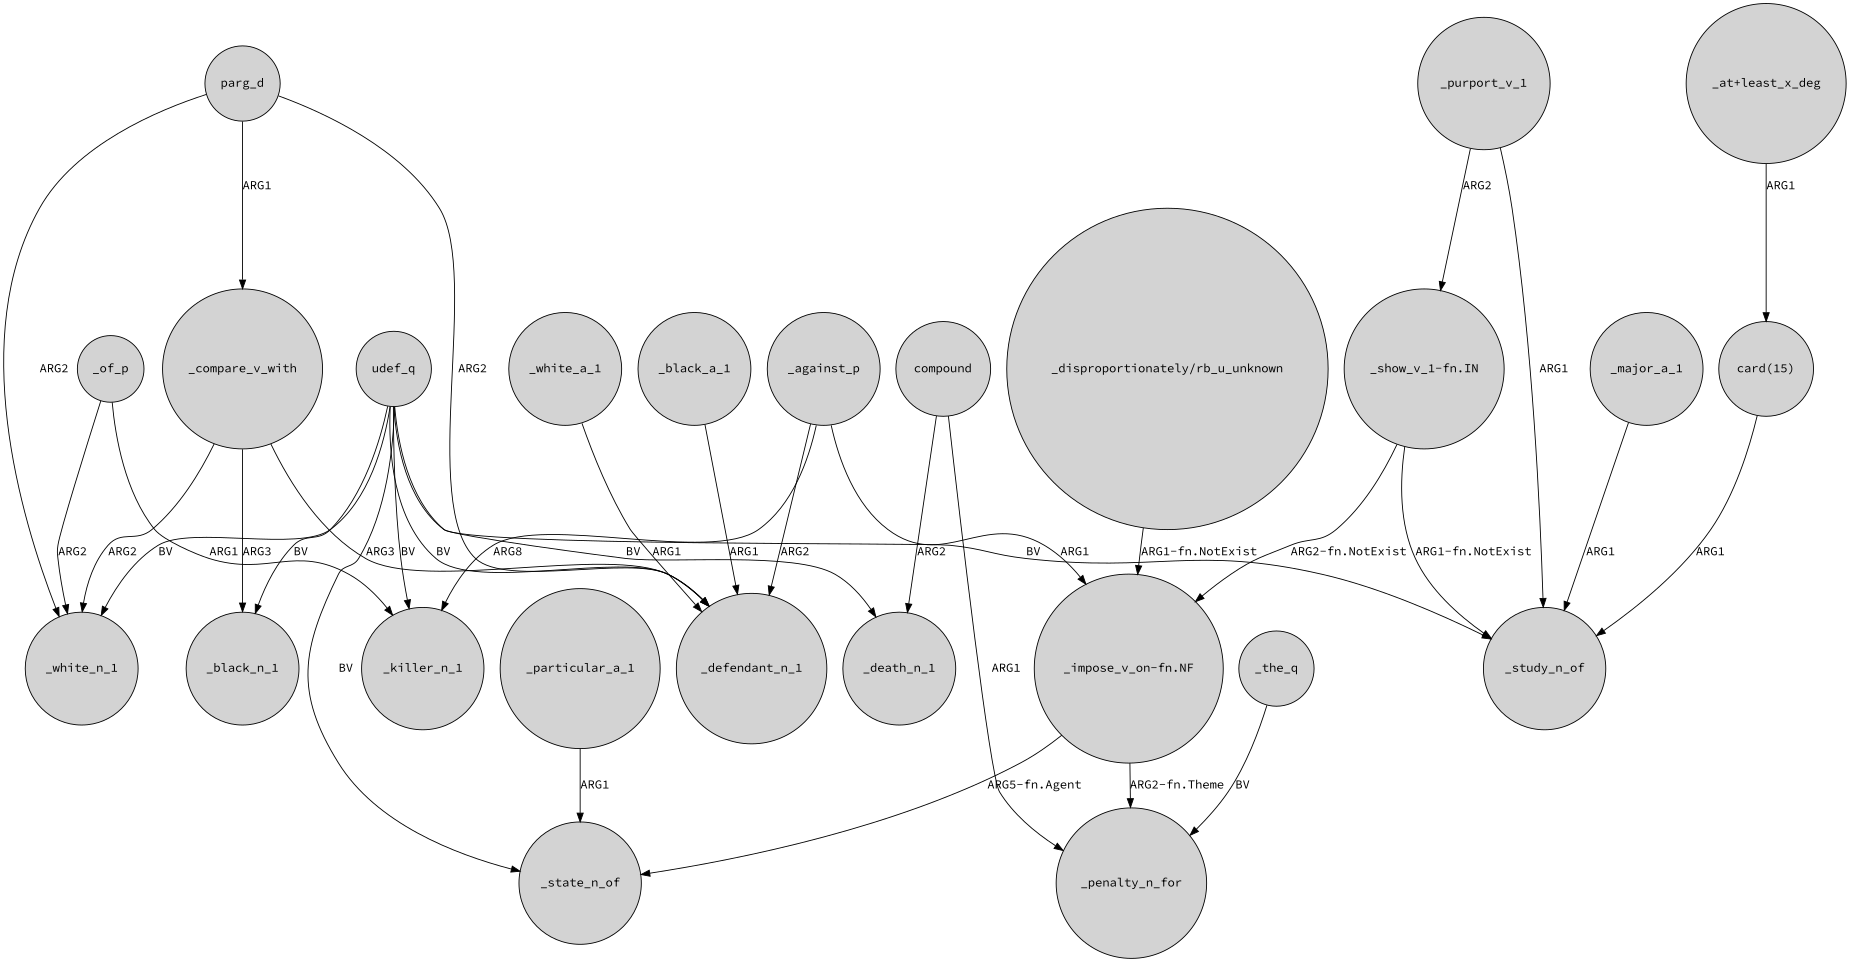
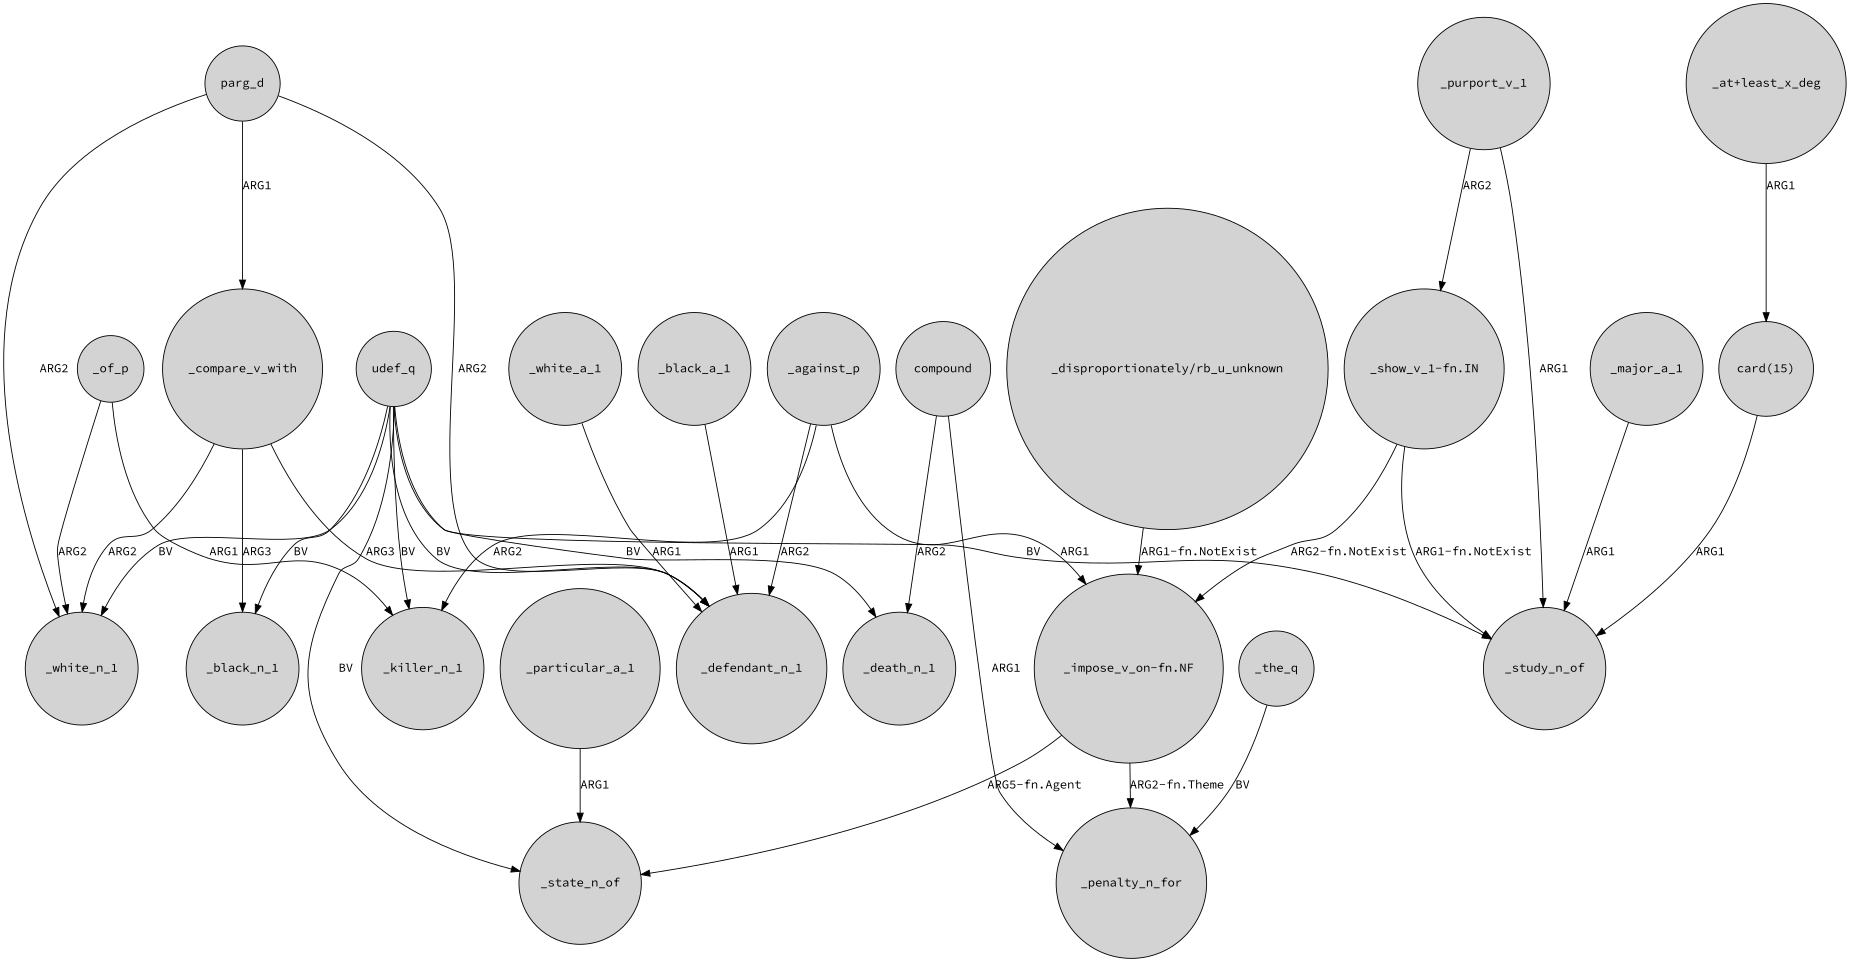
edge "_against_p" -> "_killer_n_1": label "ARG8" -> "ARG2"
